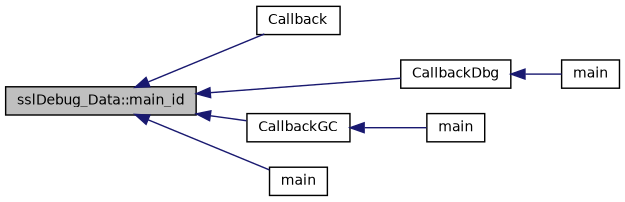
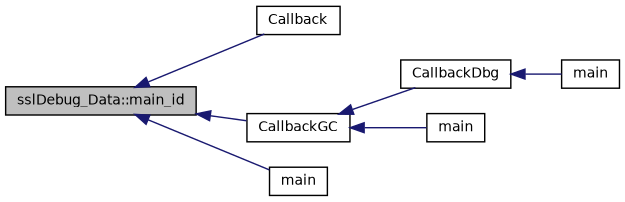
edge "CallbackDbg" -> "sslDebug_Data::main_id": now "CallbackDbg" -> "CallbackGC"
